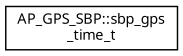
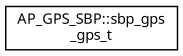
node "AP_GPS_SBP::sbp_gps _time_t": label "AP_GPS_SBP::sbp_gps _time_t" -> "AP_GPS_SBP::sbp_gps _gps_t"
